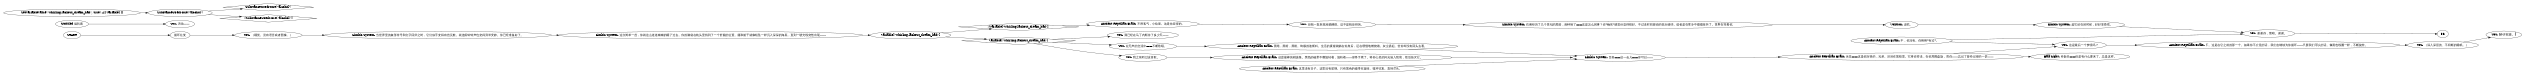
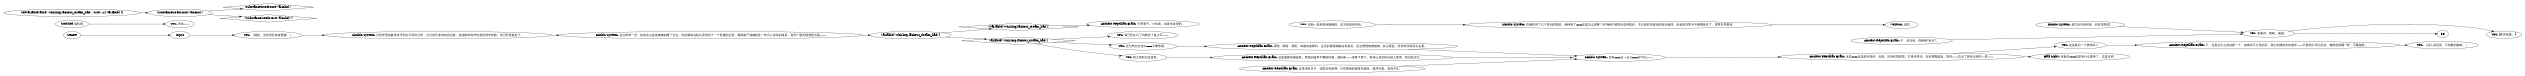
edge "Ancient Reptilian Brain: 不用客气，小哈里。这是你应得的。" -> "You: 但我一直表现地很糟糕。这不是我应得的。": removed
edge "Volition: 走吧。" -> "Limbic System: 趁它还在的时候，好好享受吧。": removed
node "循环往复": label "循环往复" -> "input"
edge "You: （深入深层的、不间断的睡眠。）" -> "You: [睁开双眼。]": now "You: 谢谢你，黑暗。谢谢。" -> "You: [睁开双眼。]"
edge "Ancient Reptilian Brain: 不，你没有。你刚刚*有过*。" -> "You: 这是最后一个梦境吗？": removed
